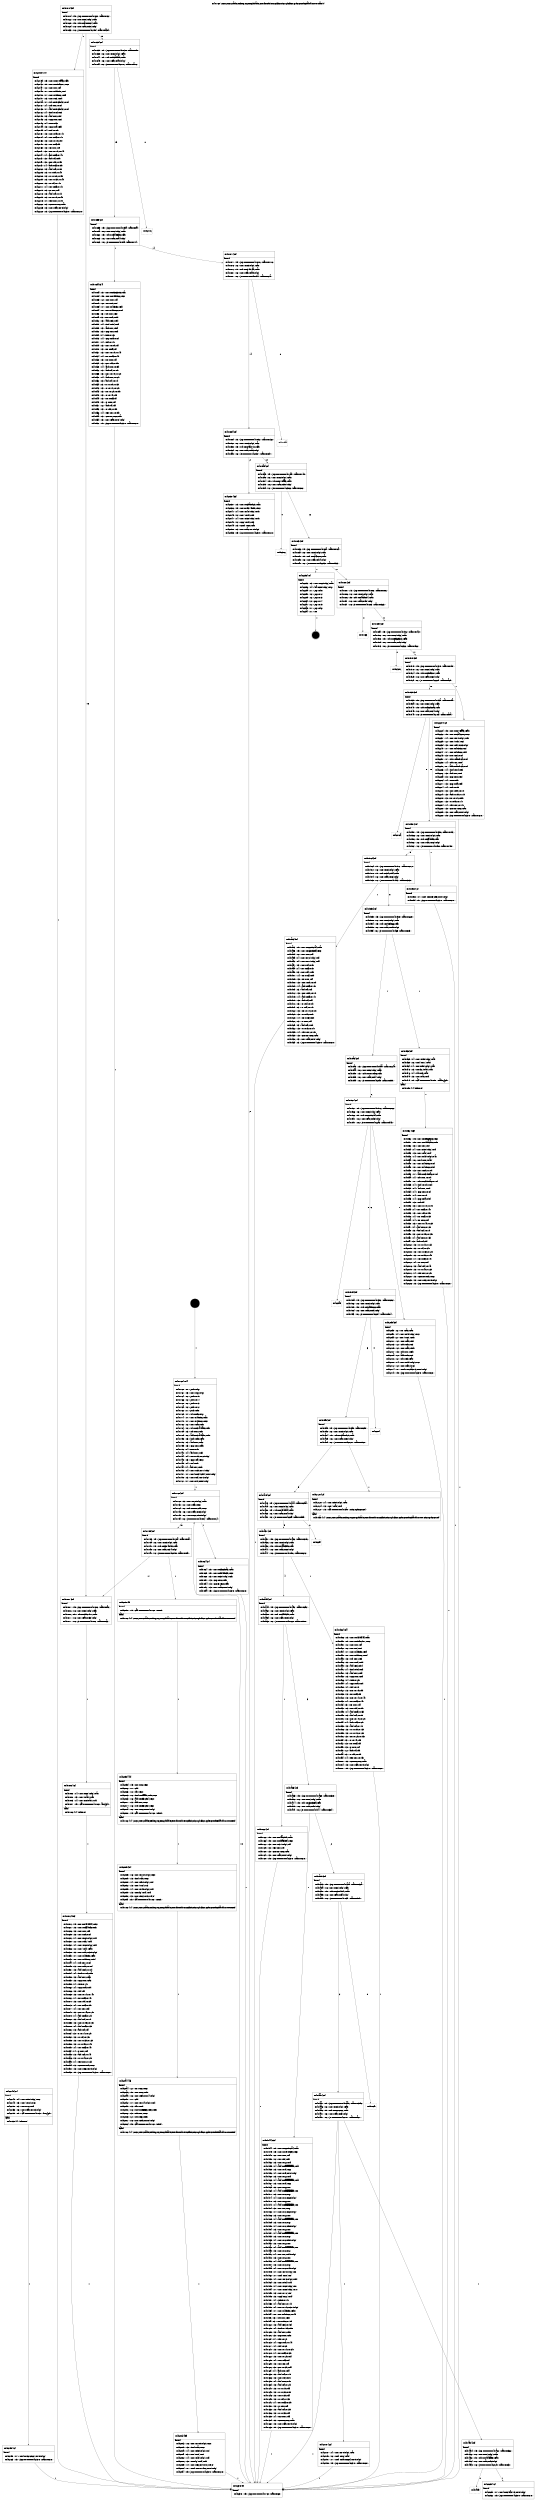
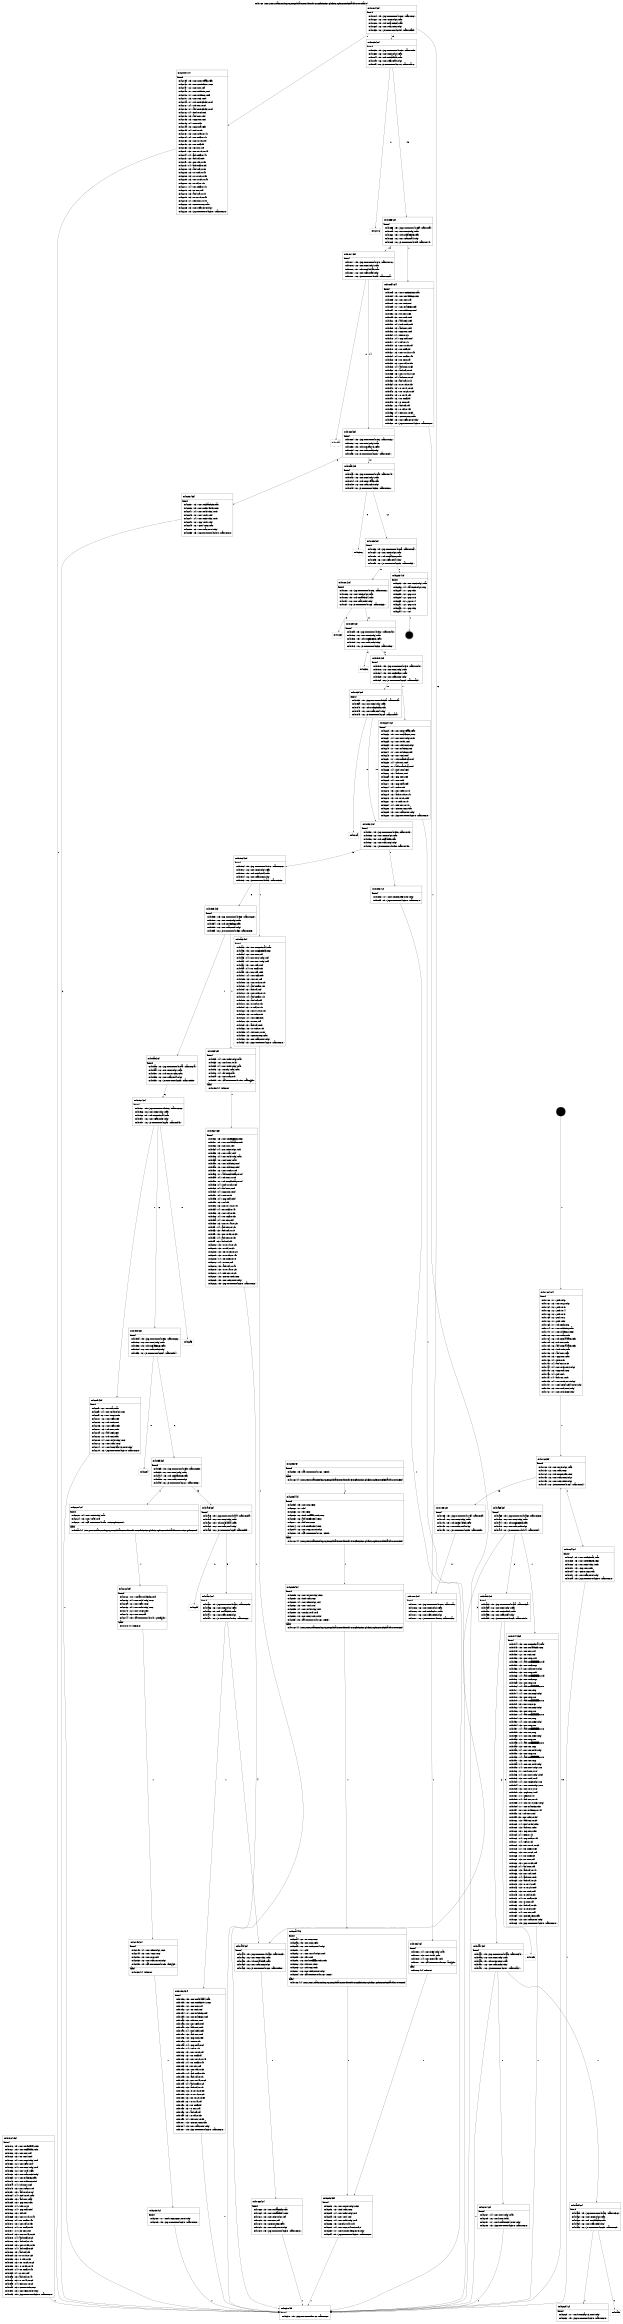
edge "0x4017e5 [28]" -> "0x402058 [5]": removed, label "1"
node "0x40212c [29]": added
edge "0x401a4d [28]" -> "0x401a69 [28]": reversed
edge "0x401e0c [16]" -> "0x401e1c [156]": now "0x401e0c [16]" -> "0x4020d2 [39]"
